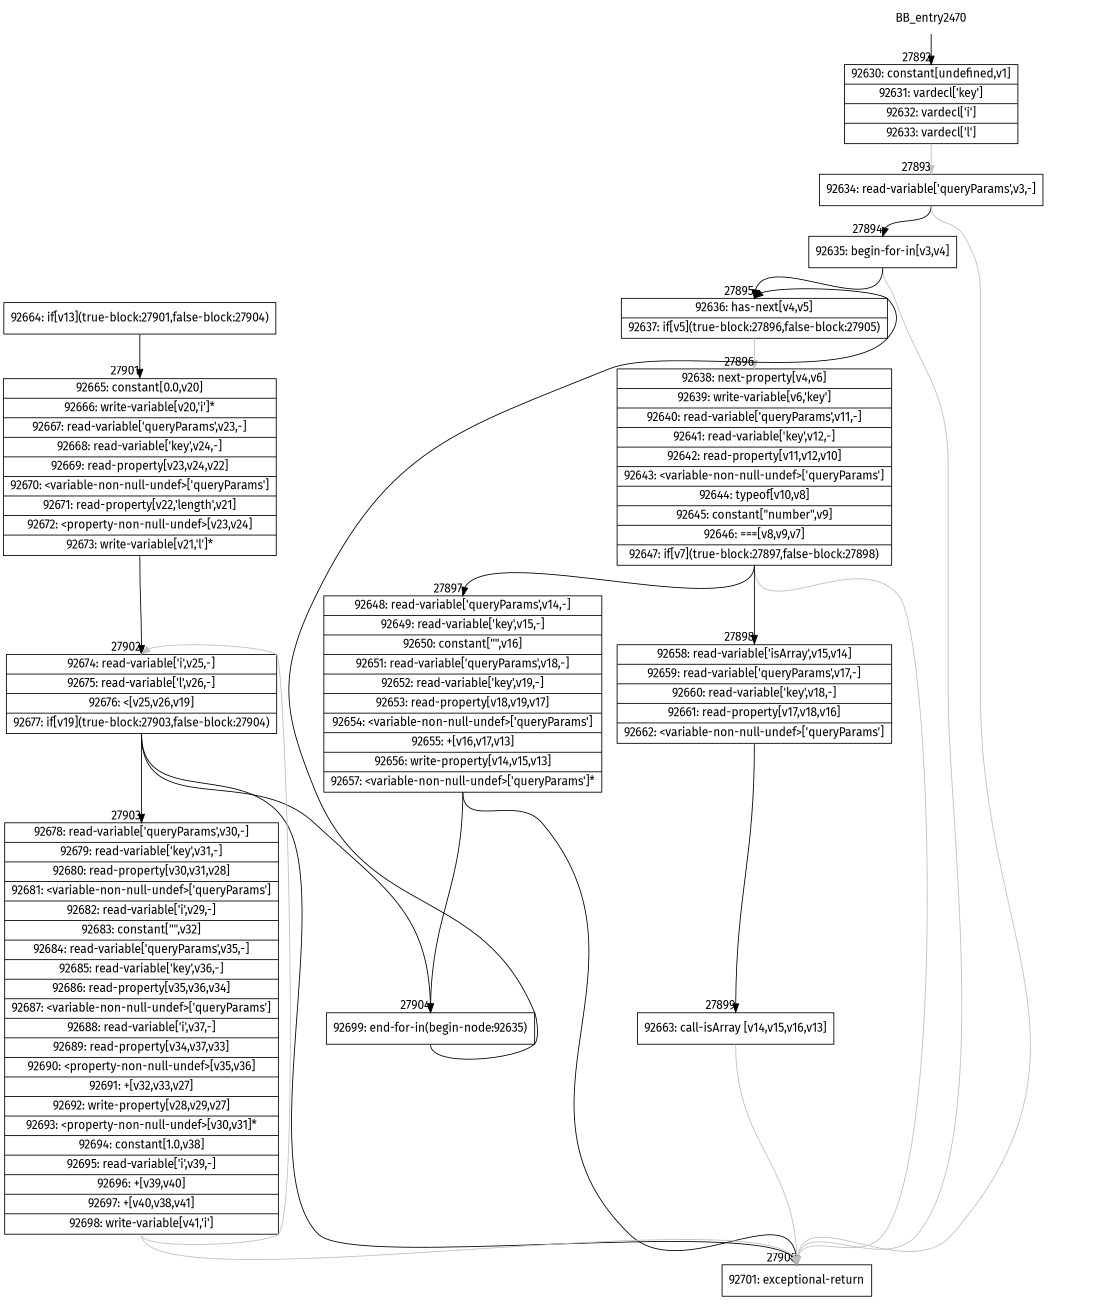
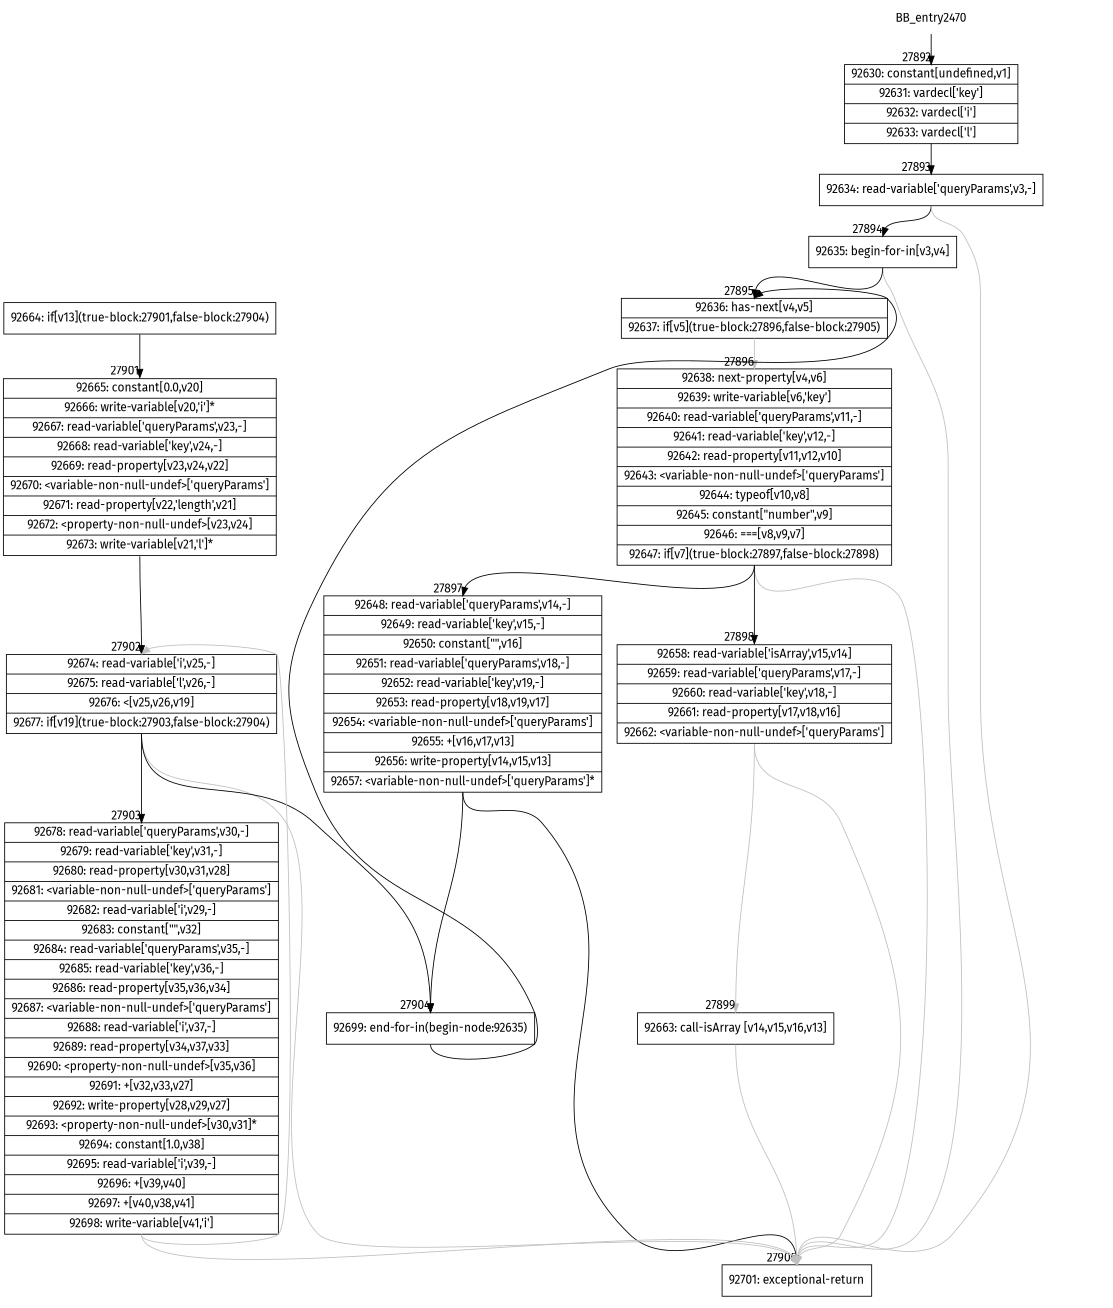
edge "92630: constant[undefined,v1]" -> "92634: read-variable['queryParams',v3,-]": color gray -> black
edge "92658: read-variable['isArray',v15,v14]" -> "92663: call-isArray [v14,v15,v16,v13]": color black -> gray
edge "92658: read-variable['isArray',v15,v14]" -> "92701: exceptional-return": added
edge "92674: read-variable['i',v25,-]" -> "92701: exceptional-return": color black -> gray
